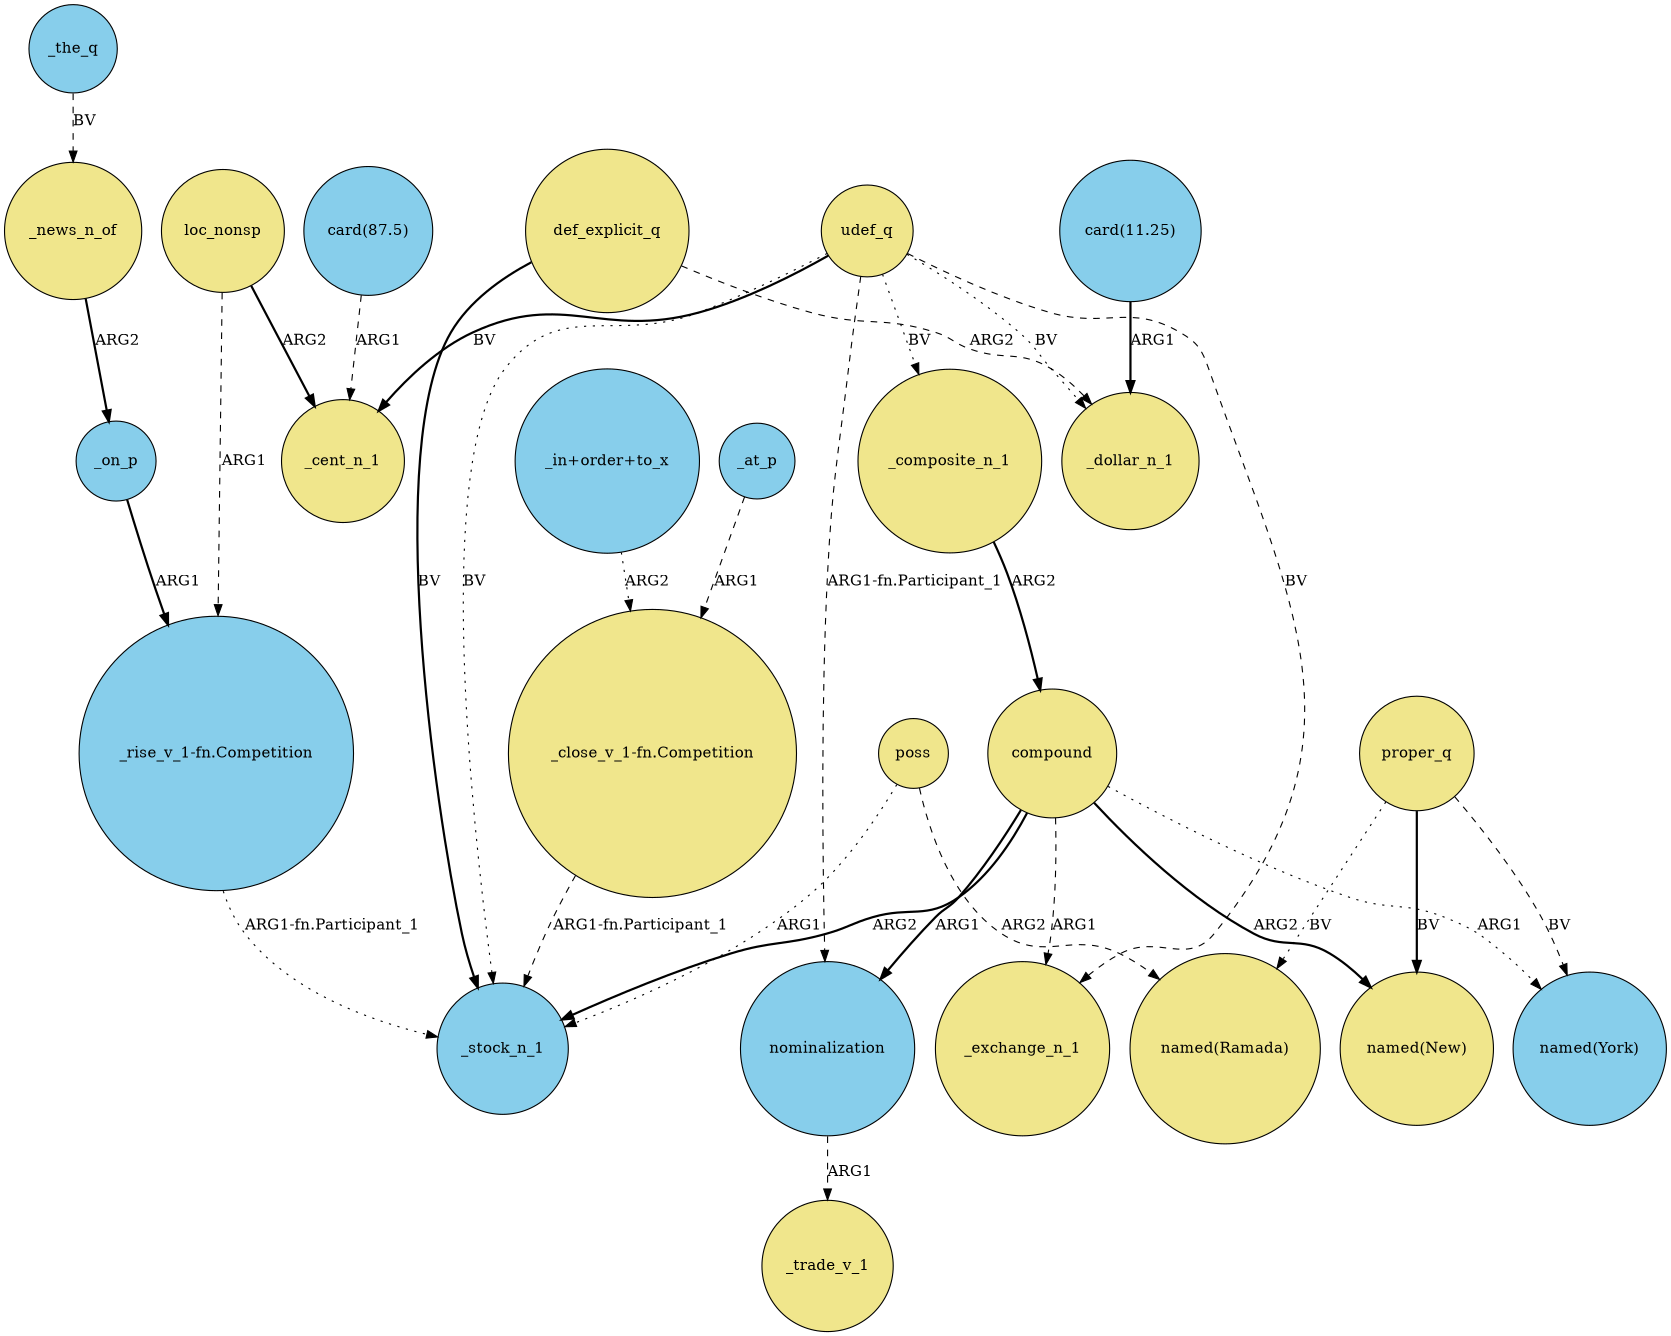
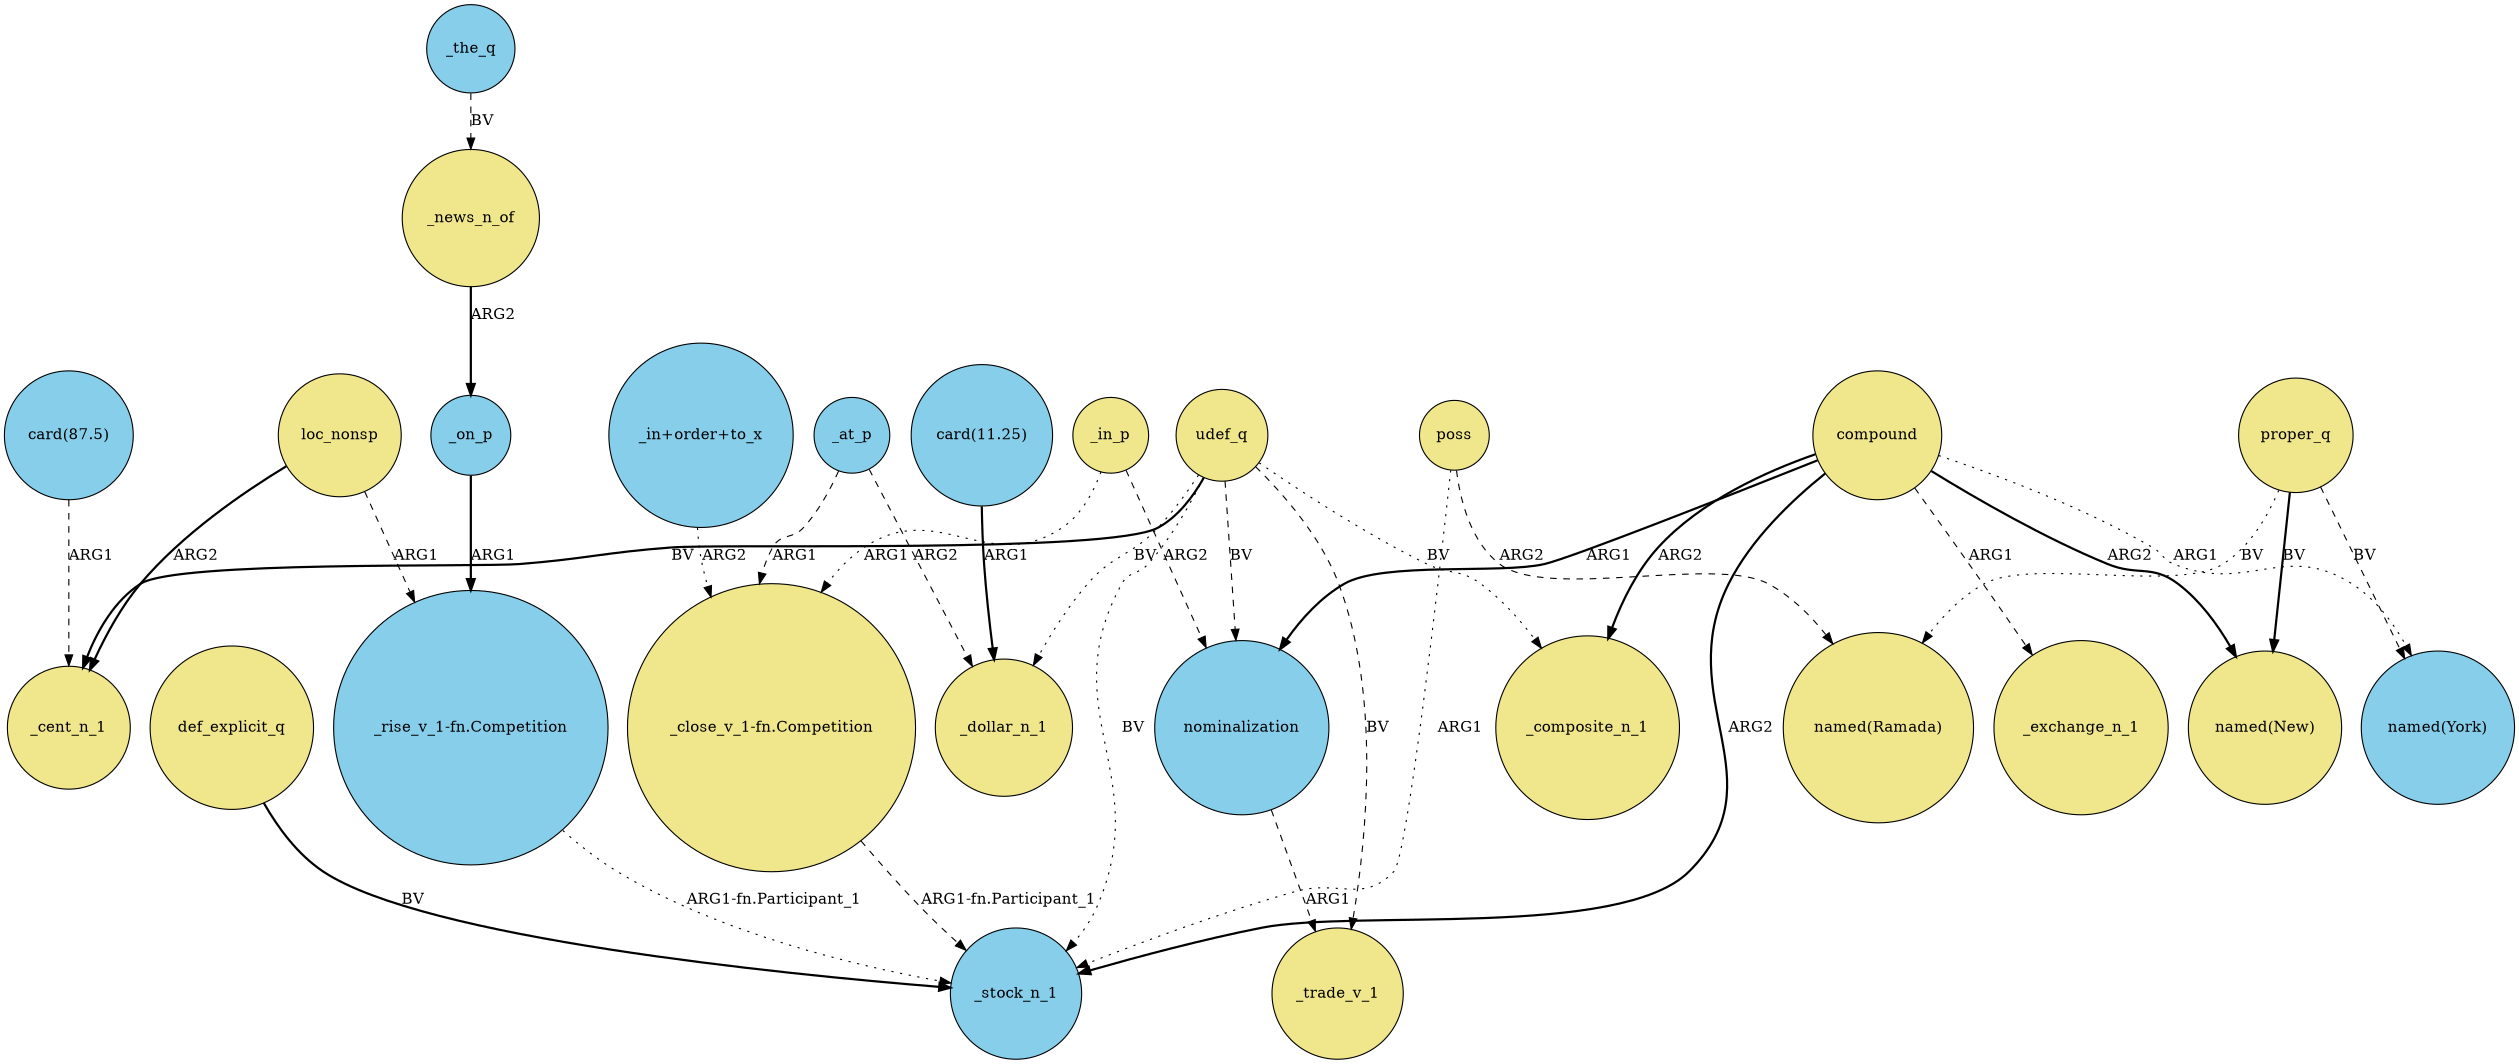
edge "def_explicit_q" -> "_dollar_n_1": now "_at_p" -> "_dollar_n_1"
node "_in_p": added
edge "udef_q" -> "_exchange_n_1": now "udef_q" -> "_trade_v_1"
edge "udef_q" -> "nominalization": label "ARG1-fn.Participant_1" -> "BV"
edge "_composite_n_1" -> "compound": reversed
